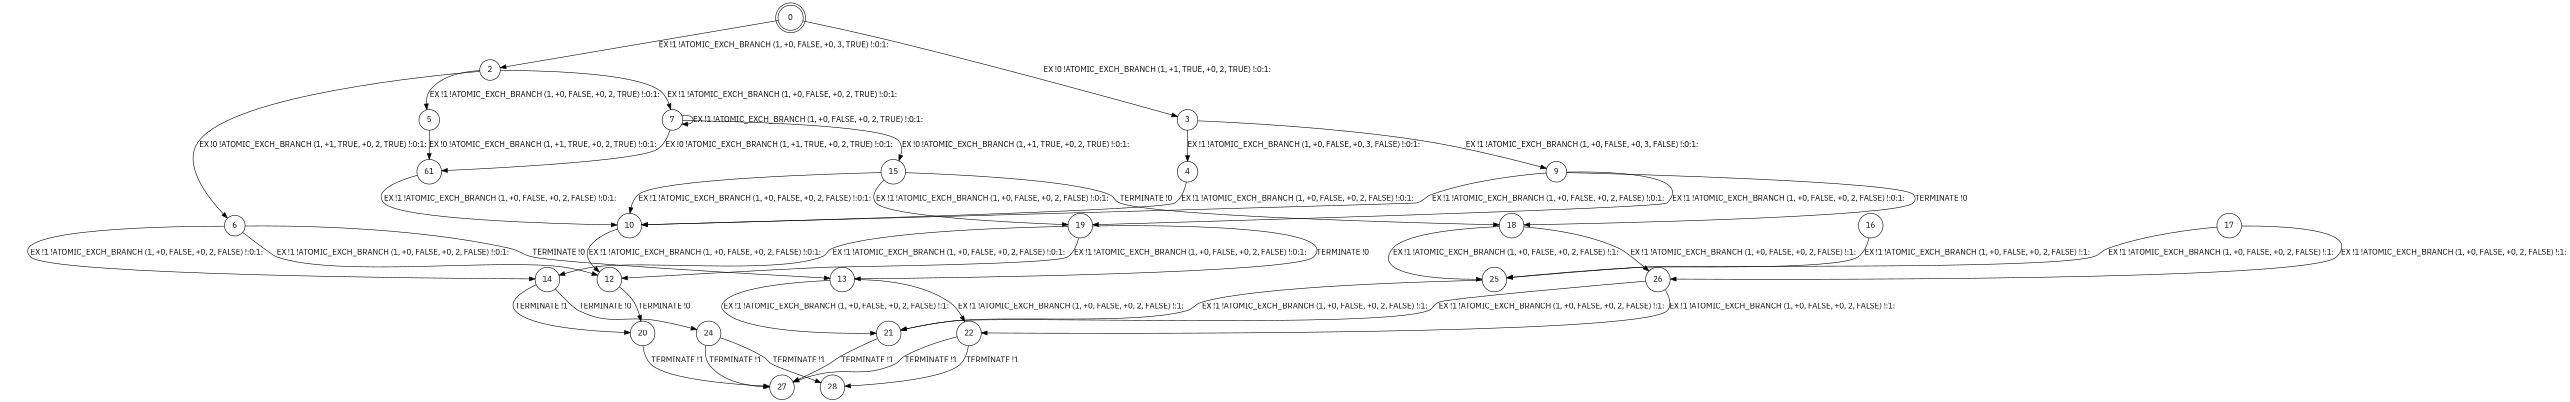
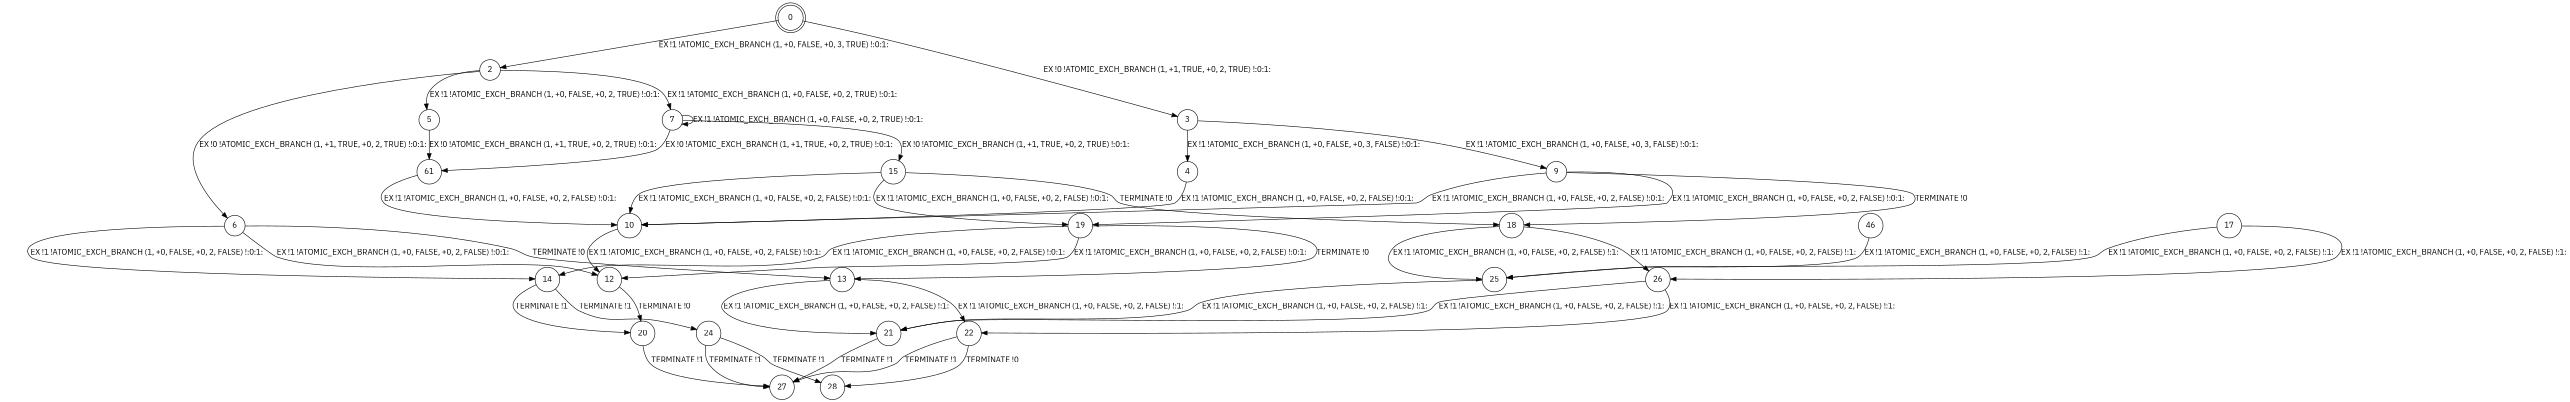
node "16": label "16" -> "46"
edge "14" -> "24": label "TERMINATE !0" -> "TERMINATE !1"
edge "22" -> "28": label "TERMINATE !1" -> "TERMINATE !0"
